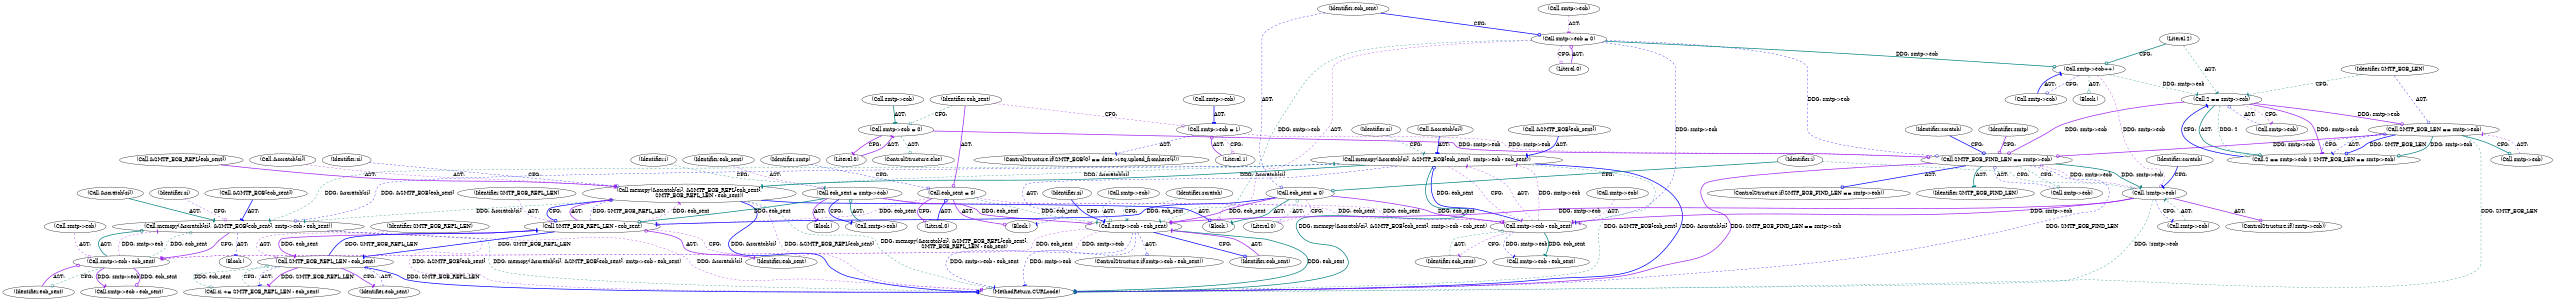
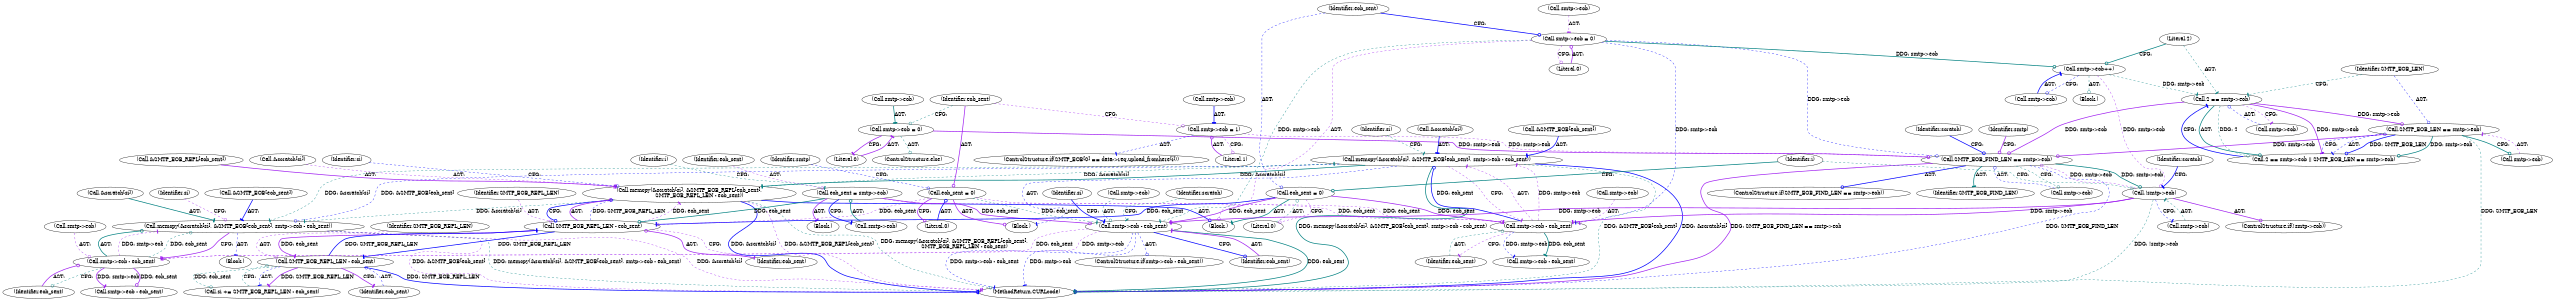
edge "(Call,SMTP_EOB_FIND_LEN == smtp->eob)" -> "(Call,!smtp->eob)": arrowhead tee -> odot
